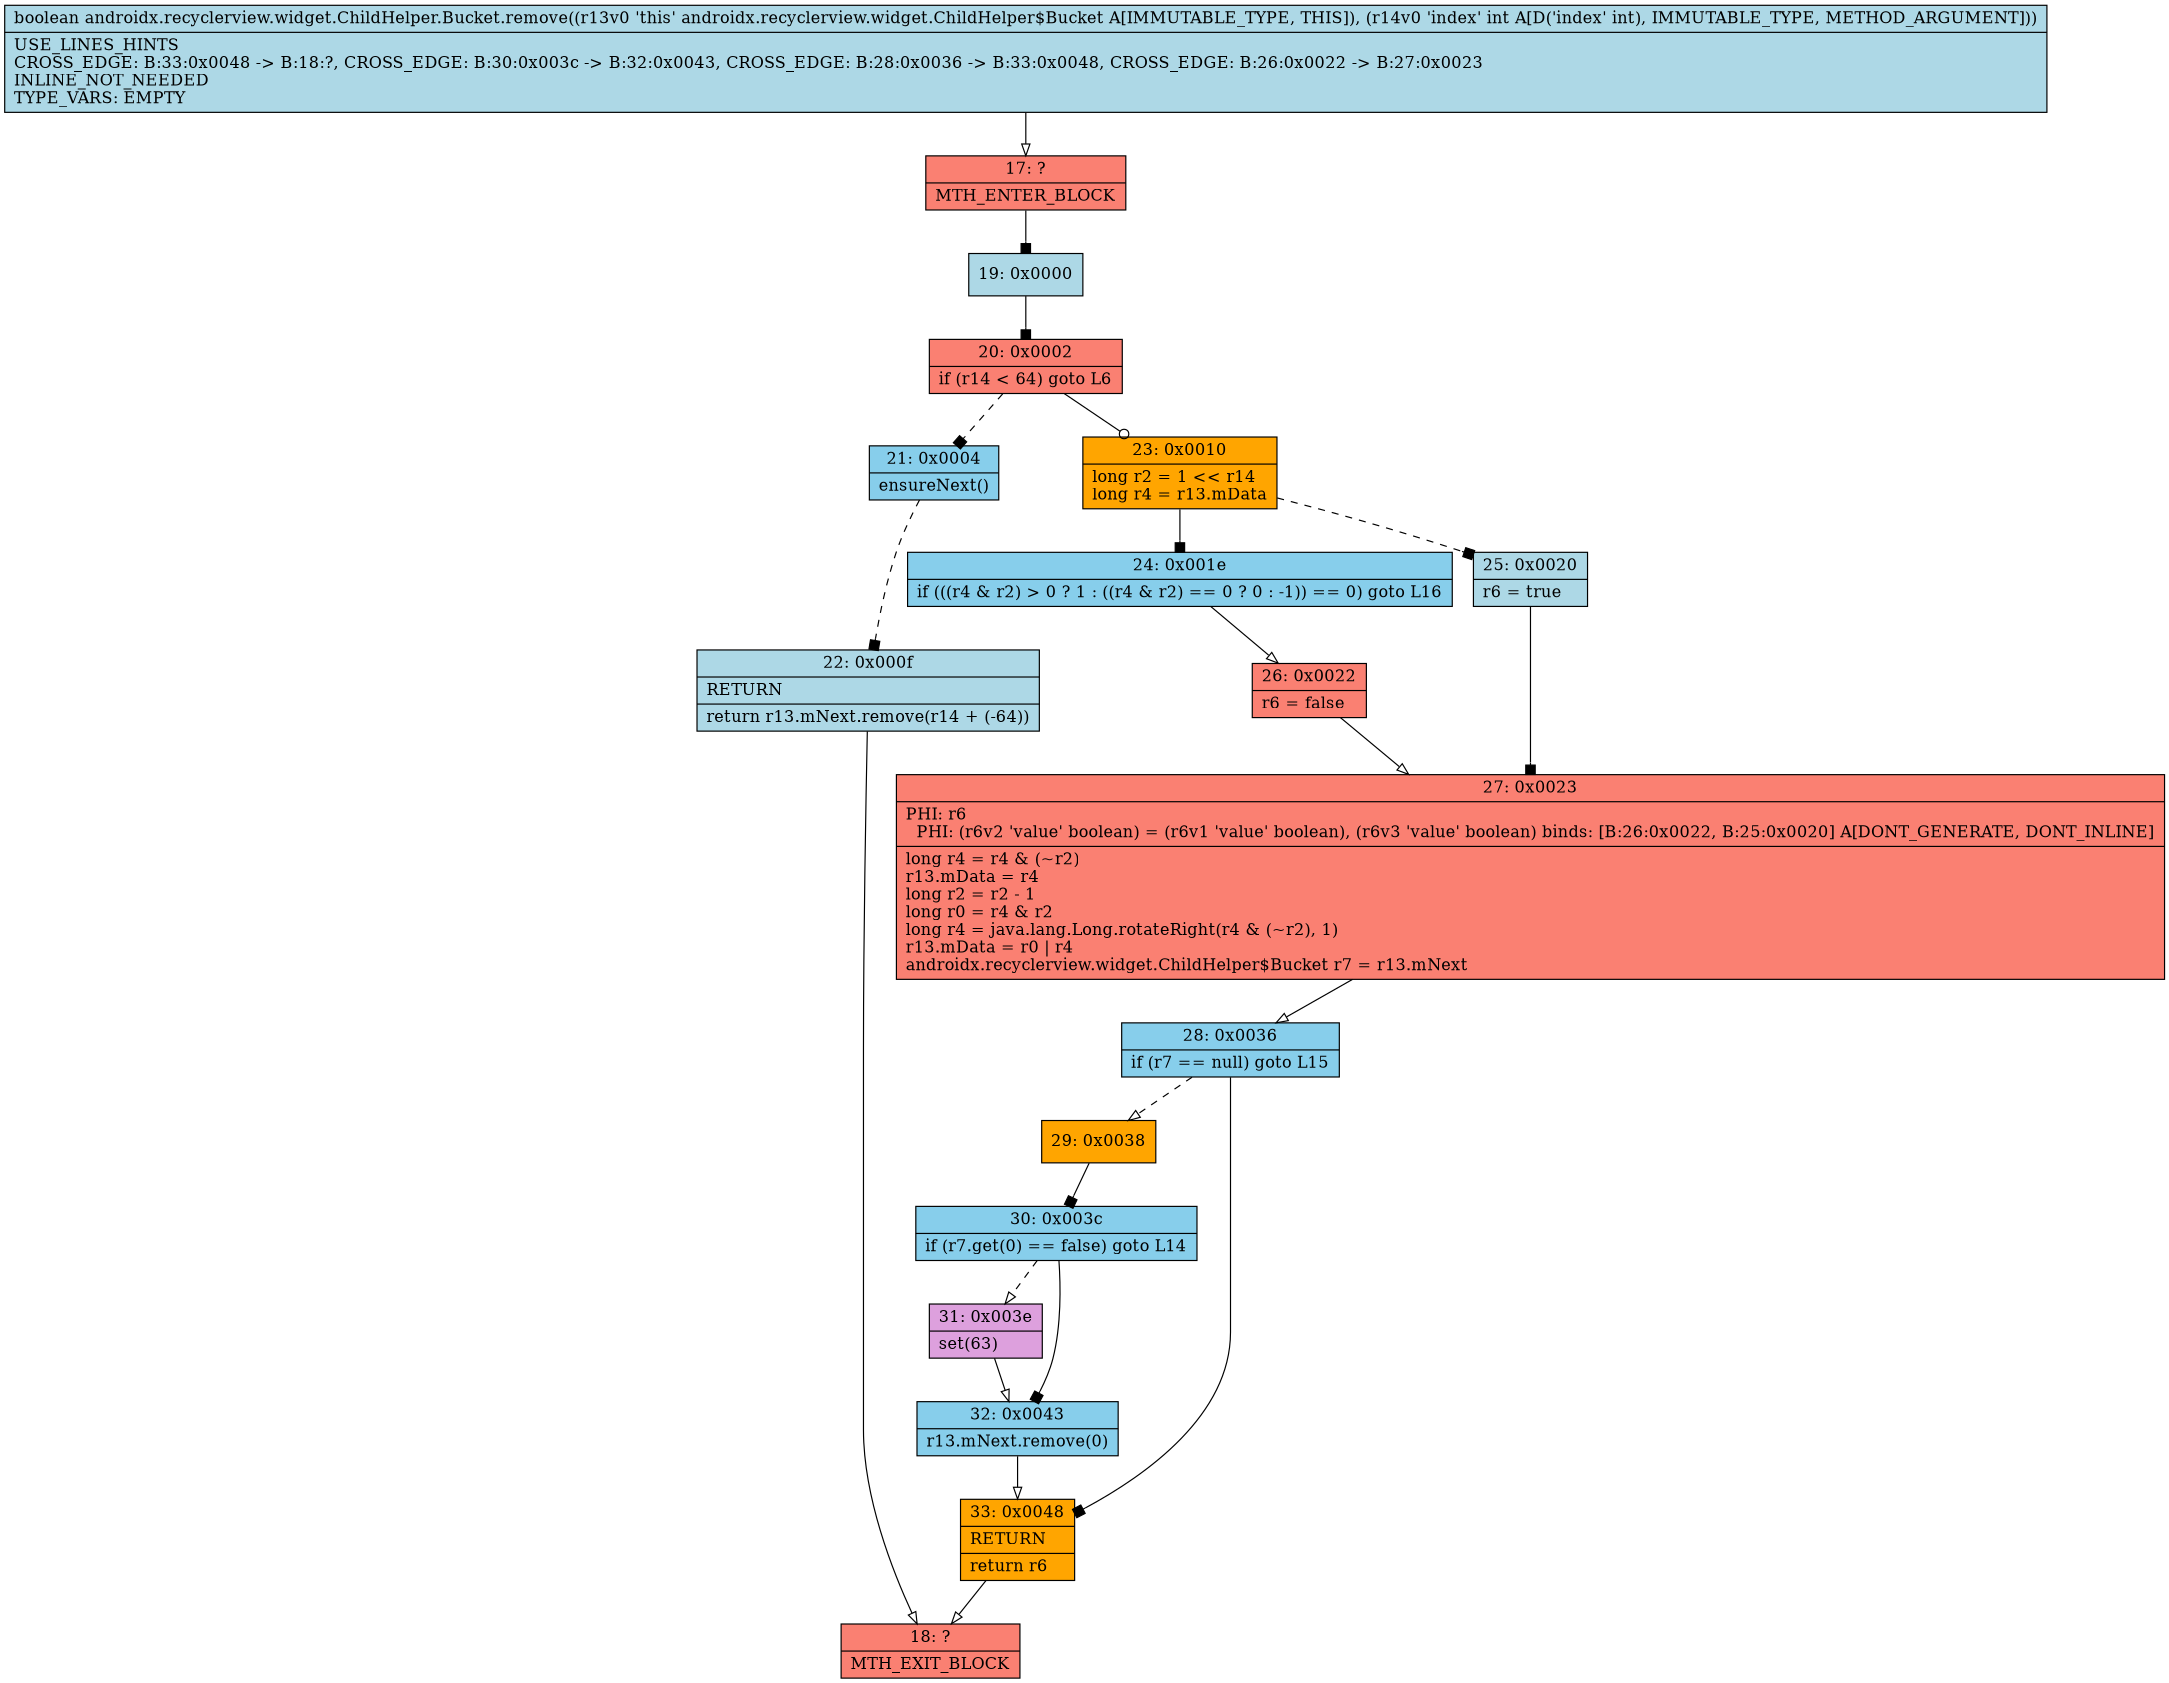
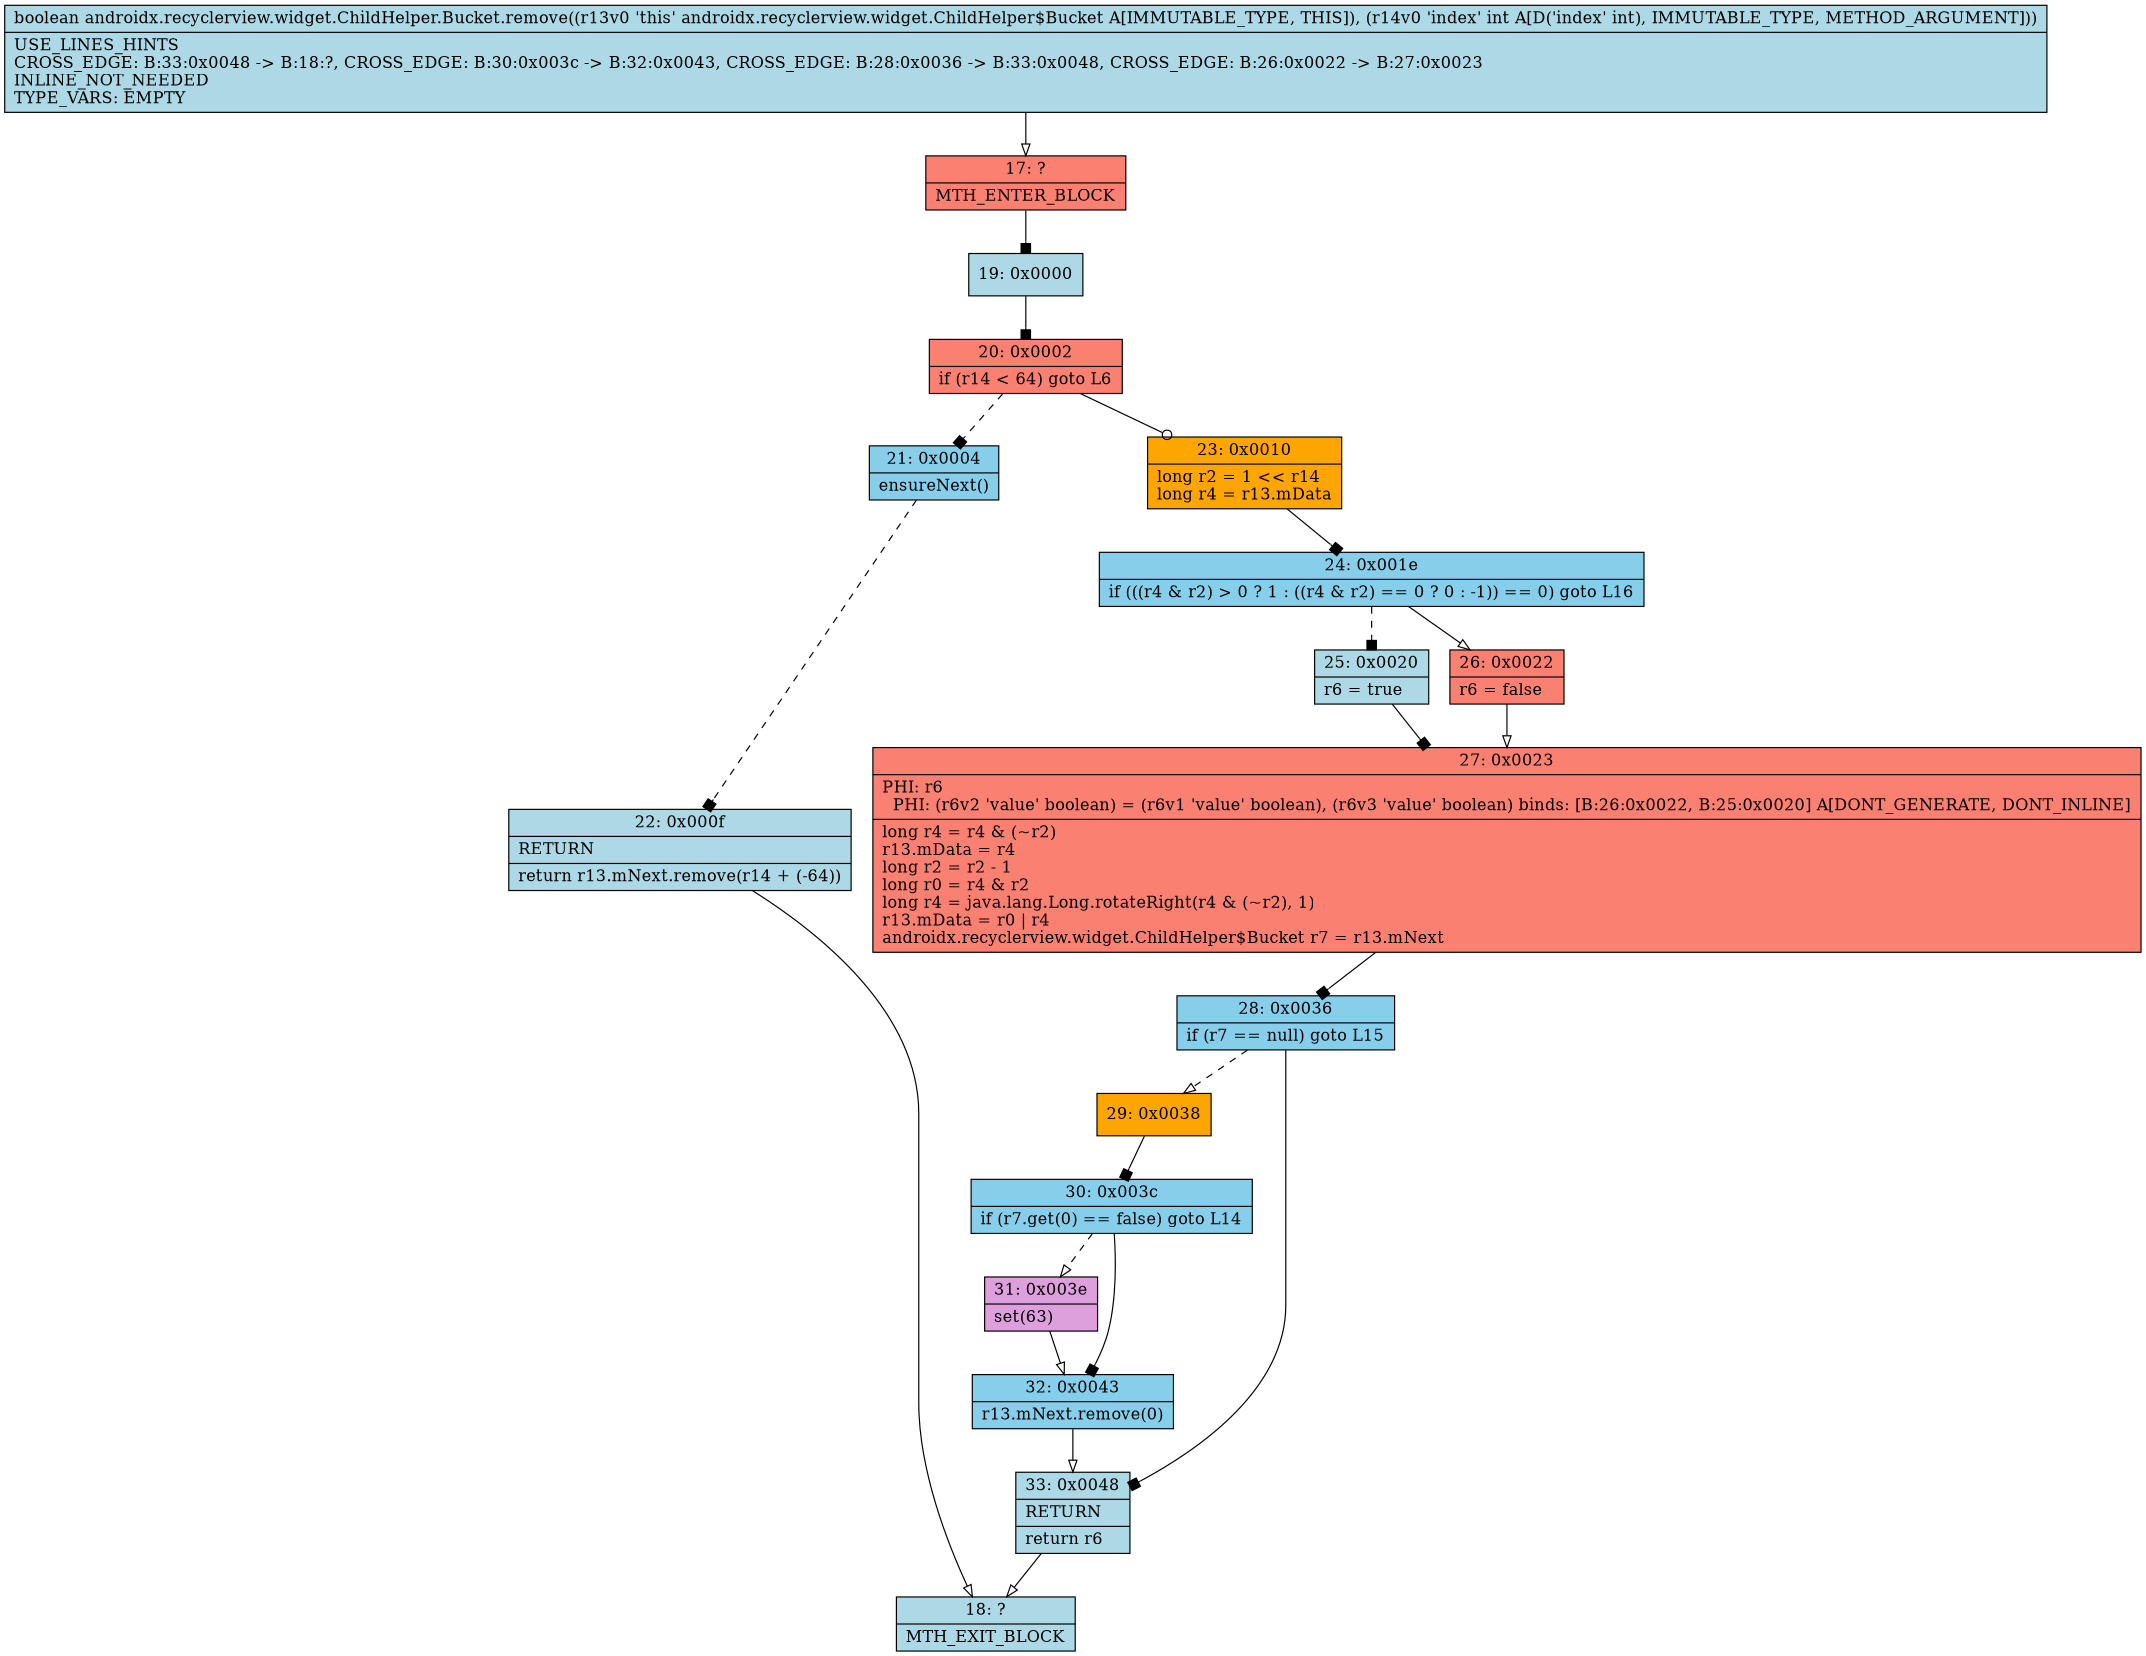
edge "23: 0x0010" -> "25: 0x0020": now "24: 0x001e" -> "25: 0x0020"
edge "27: 0x0023" -> "28: 0x0036": arrowhead onormal -> box
node "33: 0x0048": fillcolor orange -> lightblue
node "18: ?": fillcolor salmon -> lightblue
